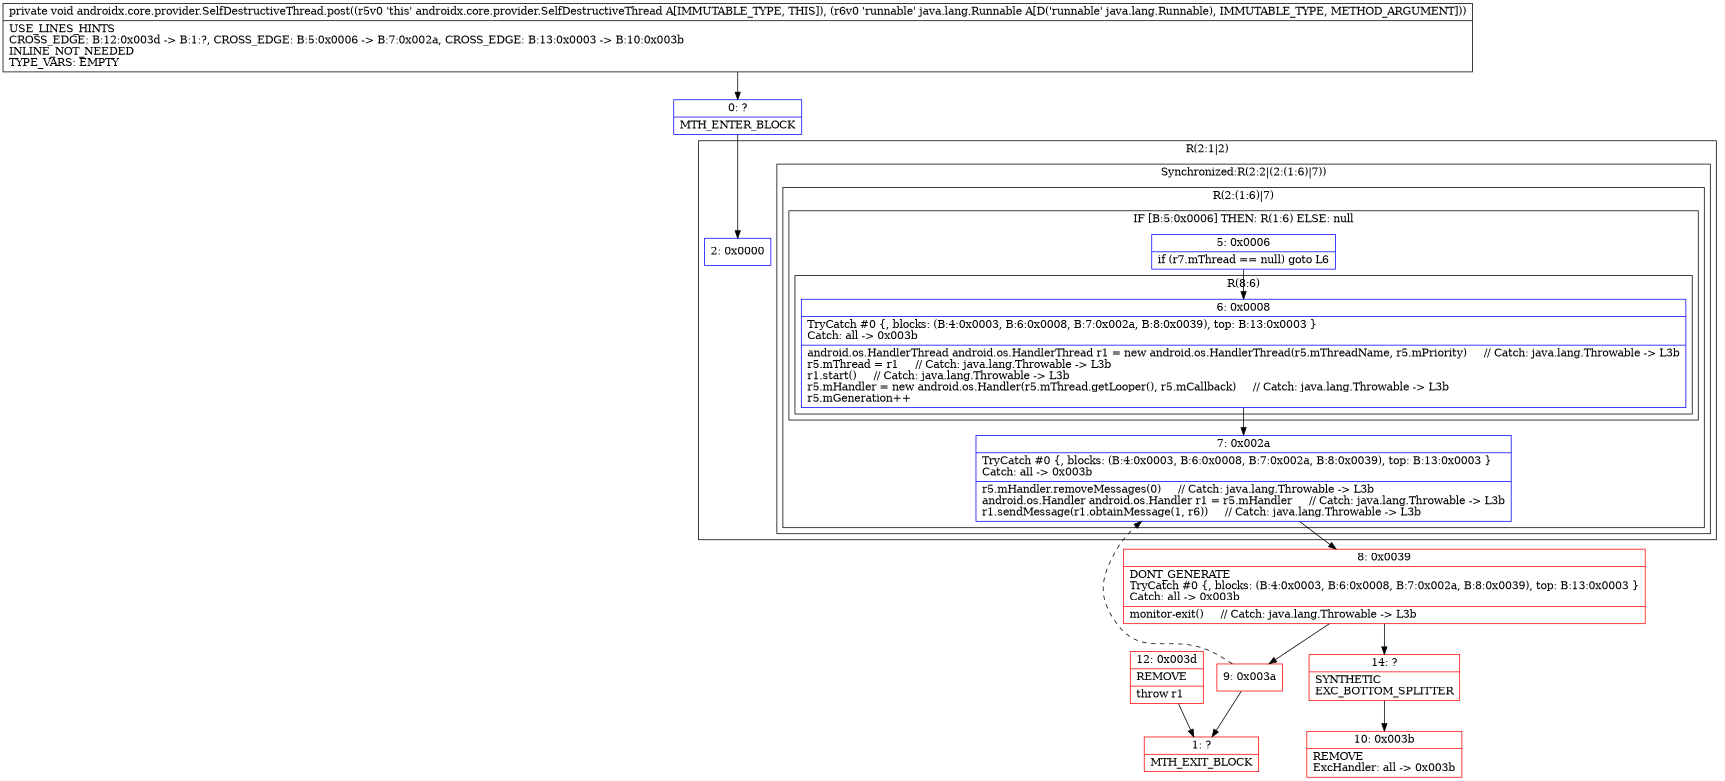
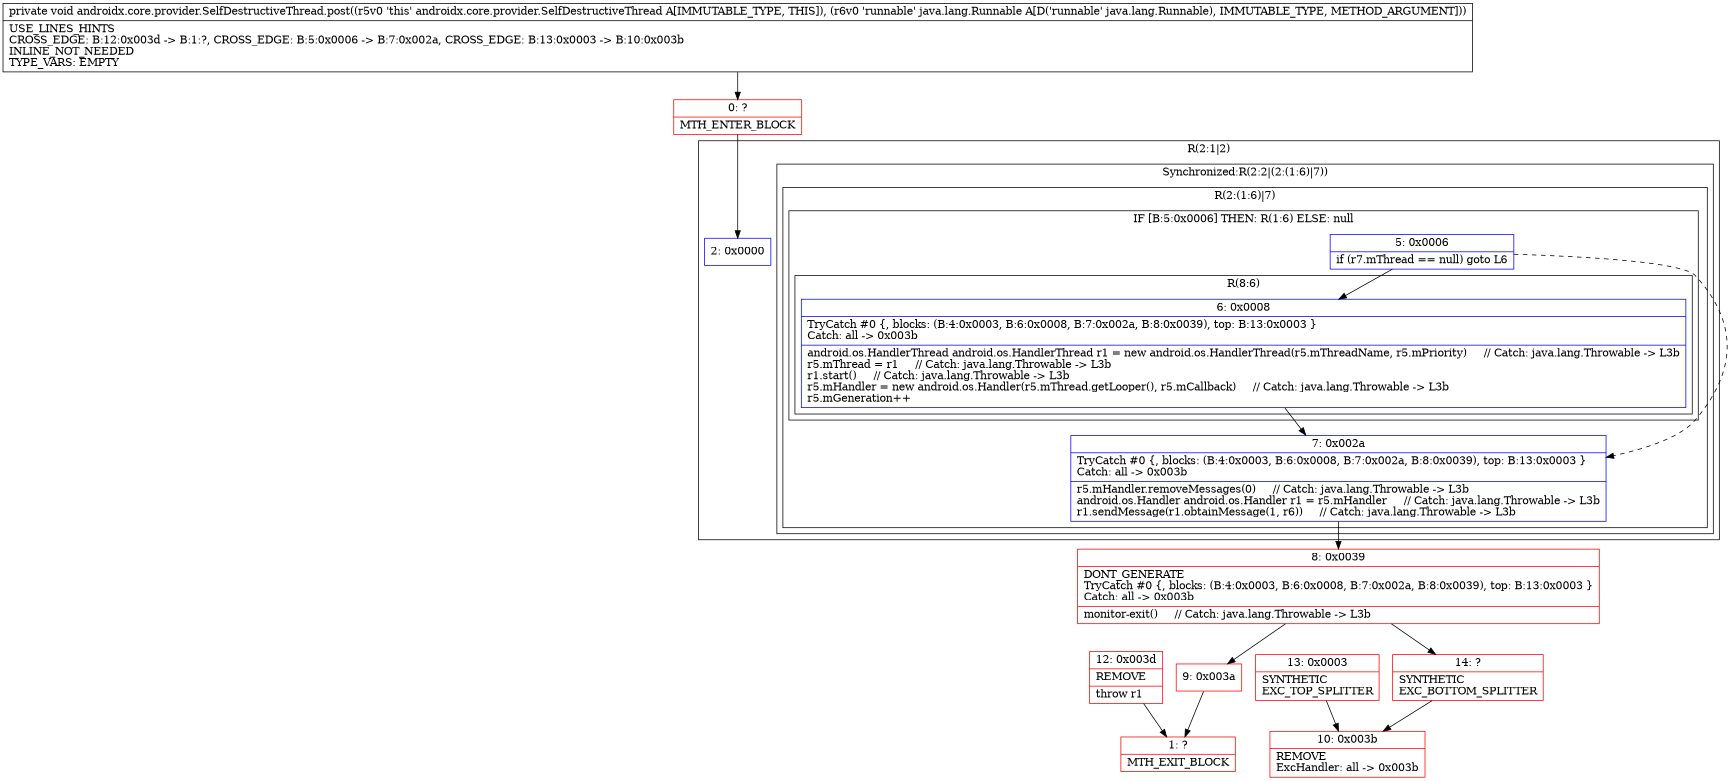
node "0: ?": color blue -> red
edge "9: 0x003a" -> "7: 0x002a": now "5: 0x0006" -> "7: 0x002a"
node "13: 0x0003": added
